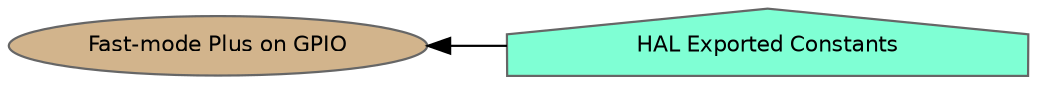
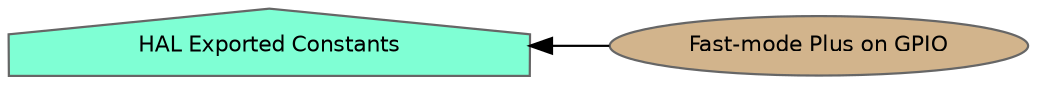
edge "HAL Exported Constants" -> "Fast-mode Plus on GPIO": reversed
